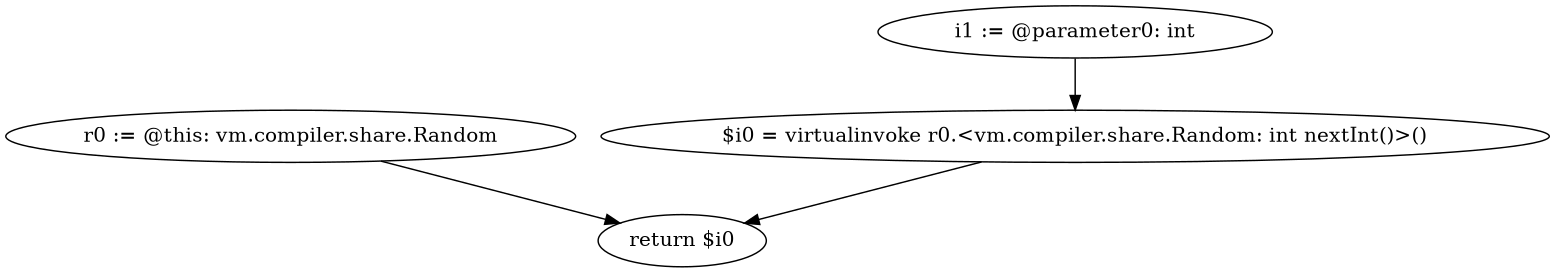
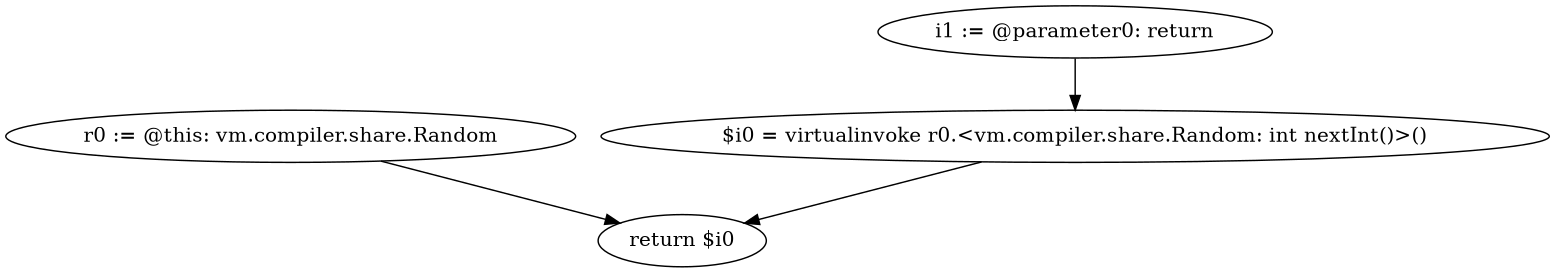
node "i1 := @parameter0: int": label "i1 := @parameter0: int" -> "i1 := @parameter0: return"
